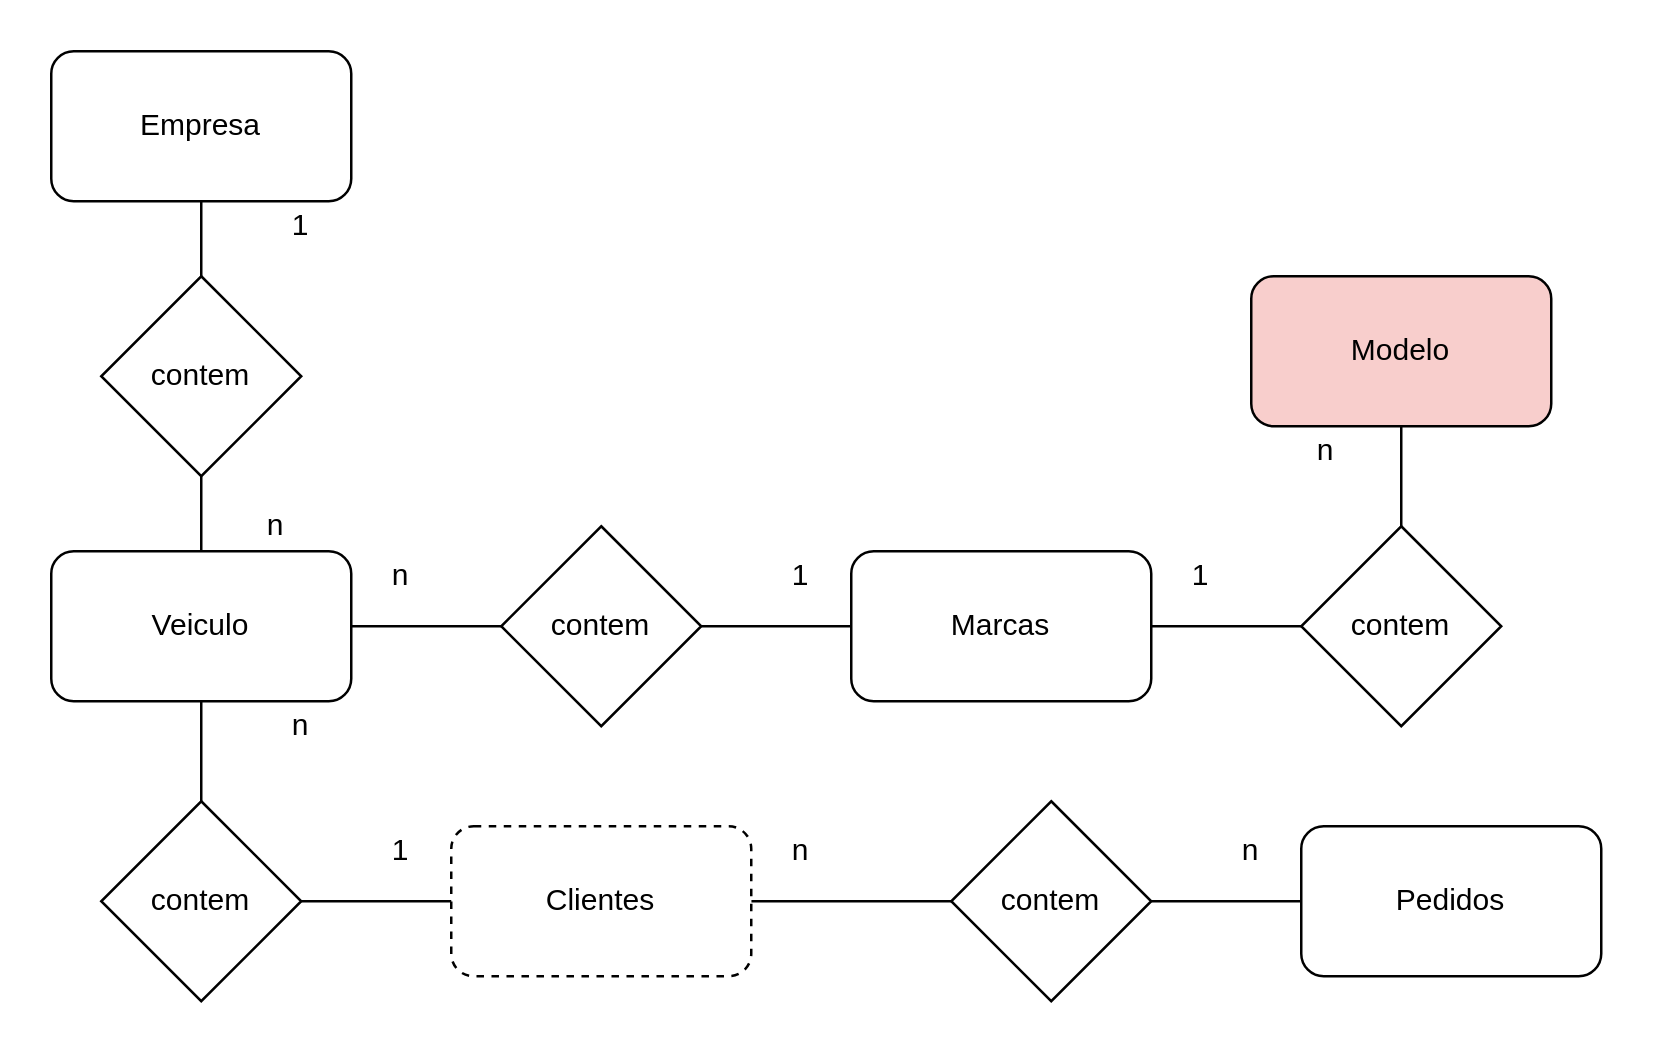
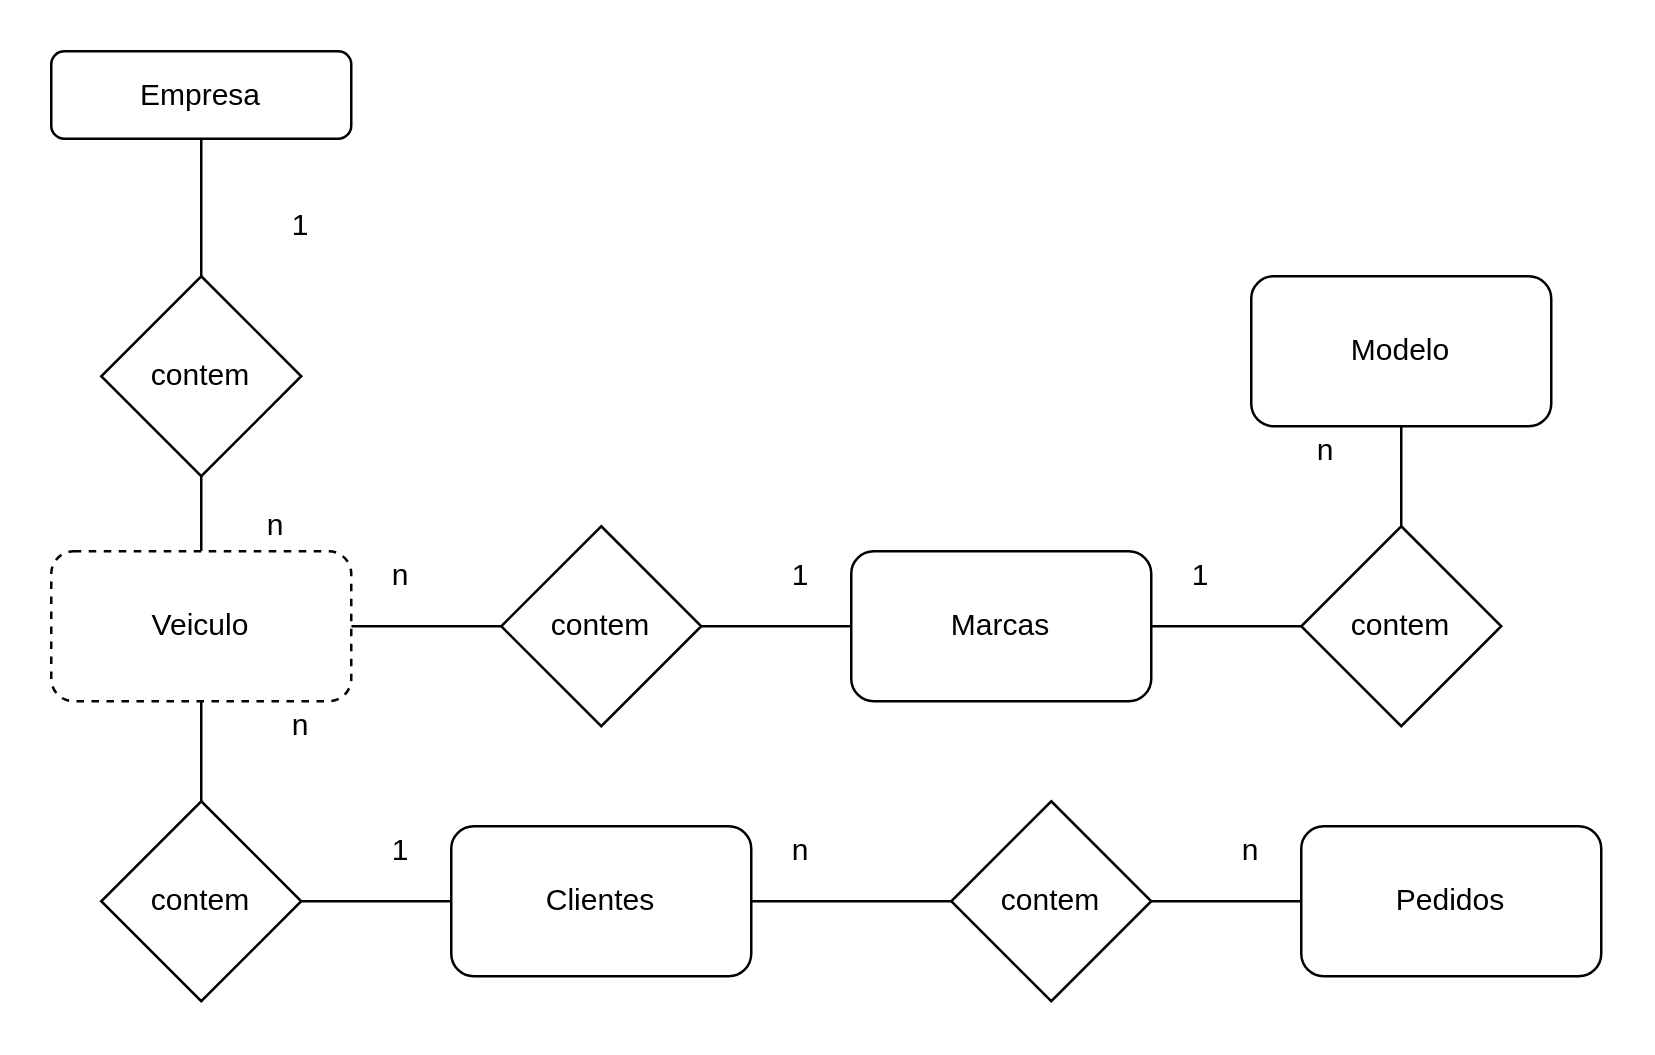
node "Empresa": size 300x150 -> 300x88
node "Modelo": fillcolor #f8cecc -> #ffffff
node "Veiculo": style solid -> dashed
node "Clientes": style dashed -> solid
